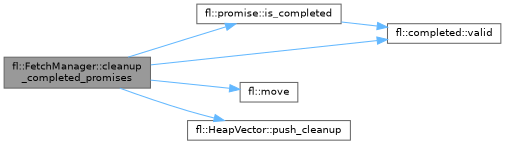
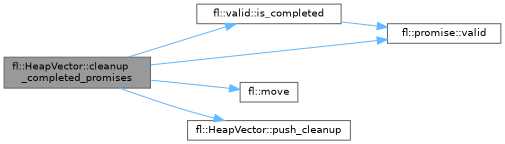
node "fl::promise::is_completed": label "fl::promise::is_completed" -> "fl::valid::is_completed"
node "fl::completed::valid": label "fl::completed::valid" -> "fl::promise::valid"
node "fl::FetchManager::cleanup _completed_promises": label "fl::FetchManager::cleanup _completed_promises" -> "fl::HeapVector::cleanup _completed_promises"
